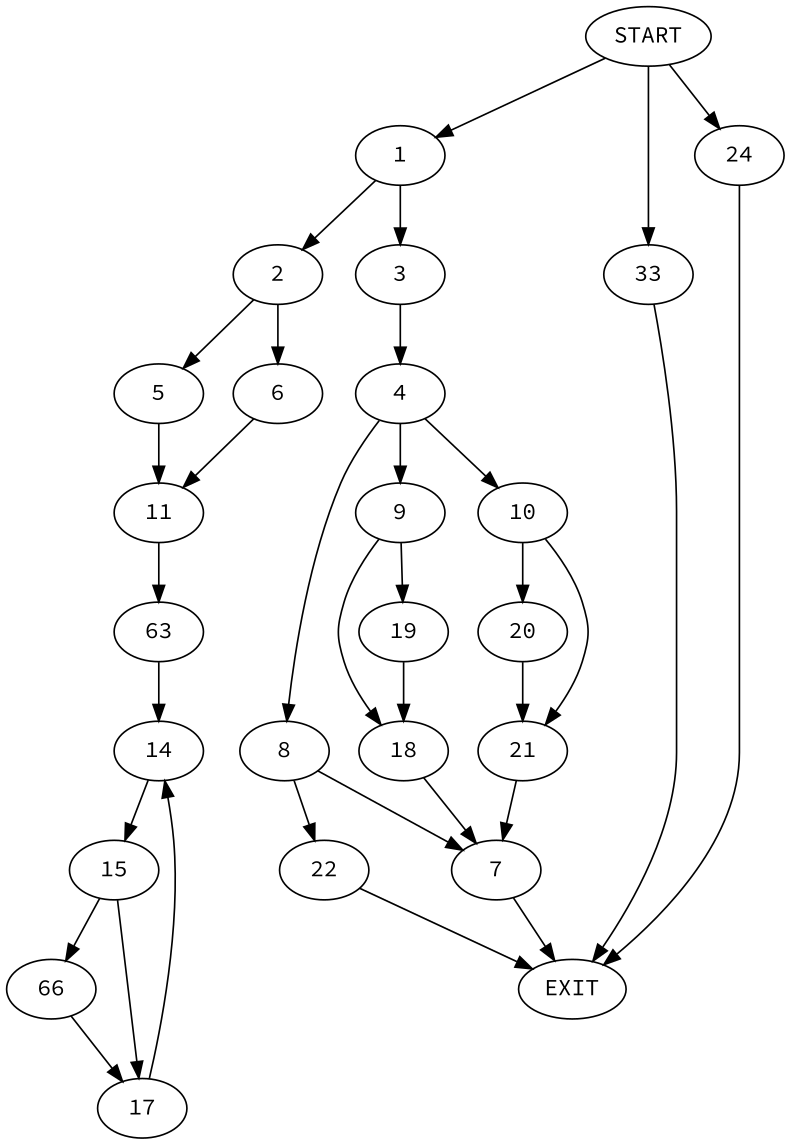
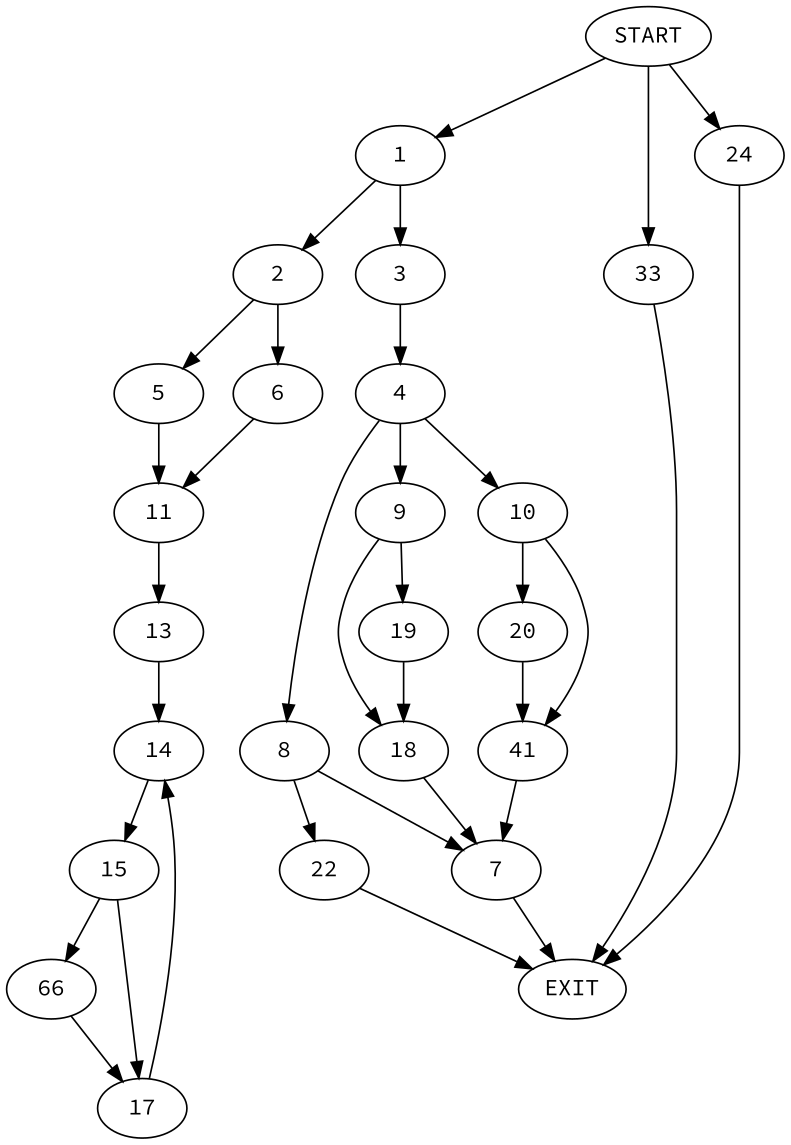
node "63": label "63" -> "13"
node "21": label "21" -> "41"
